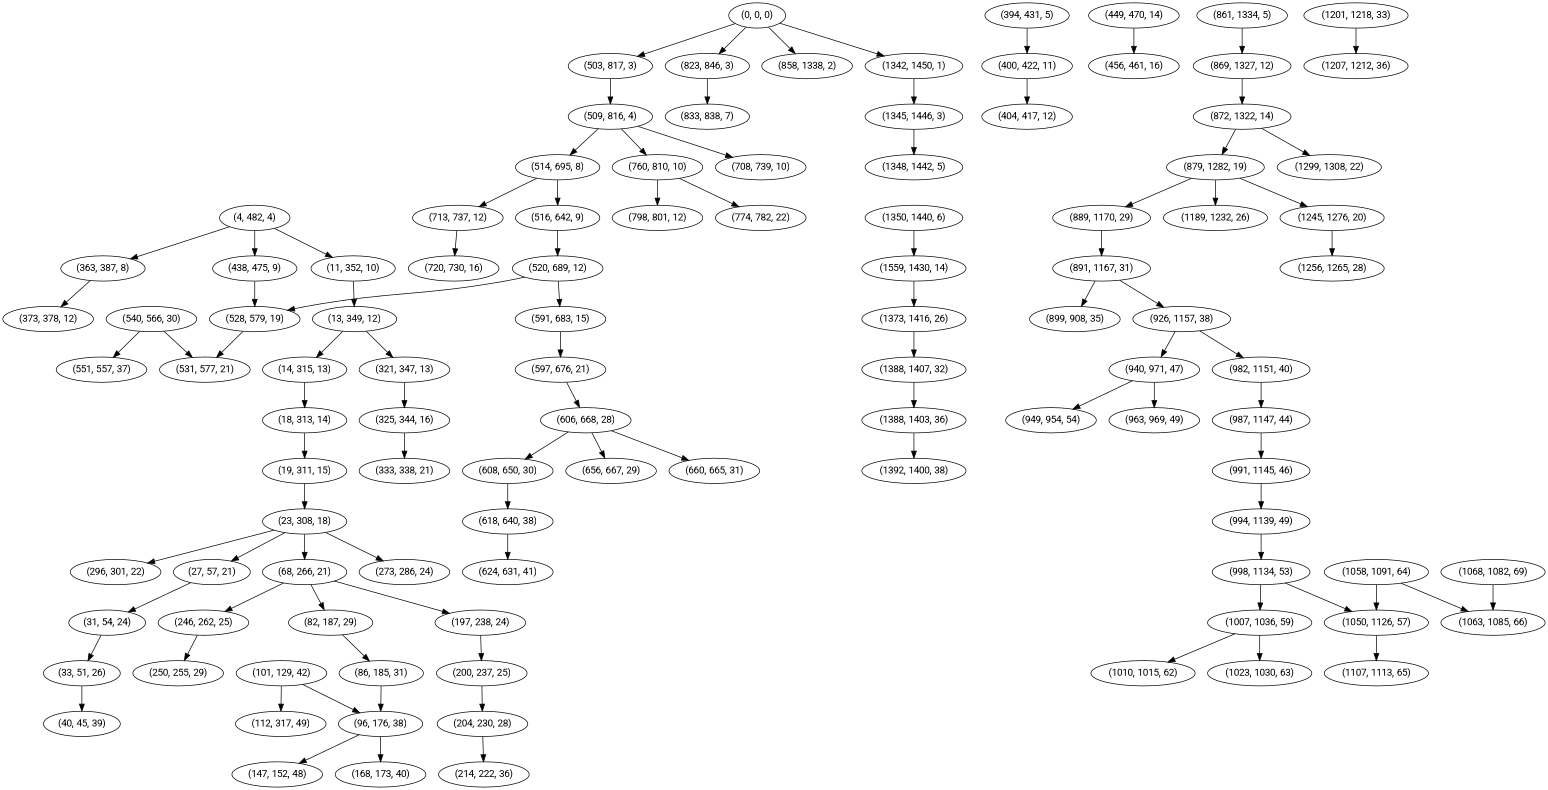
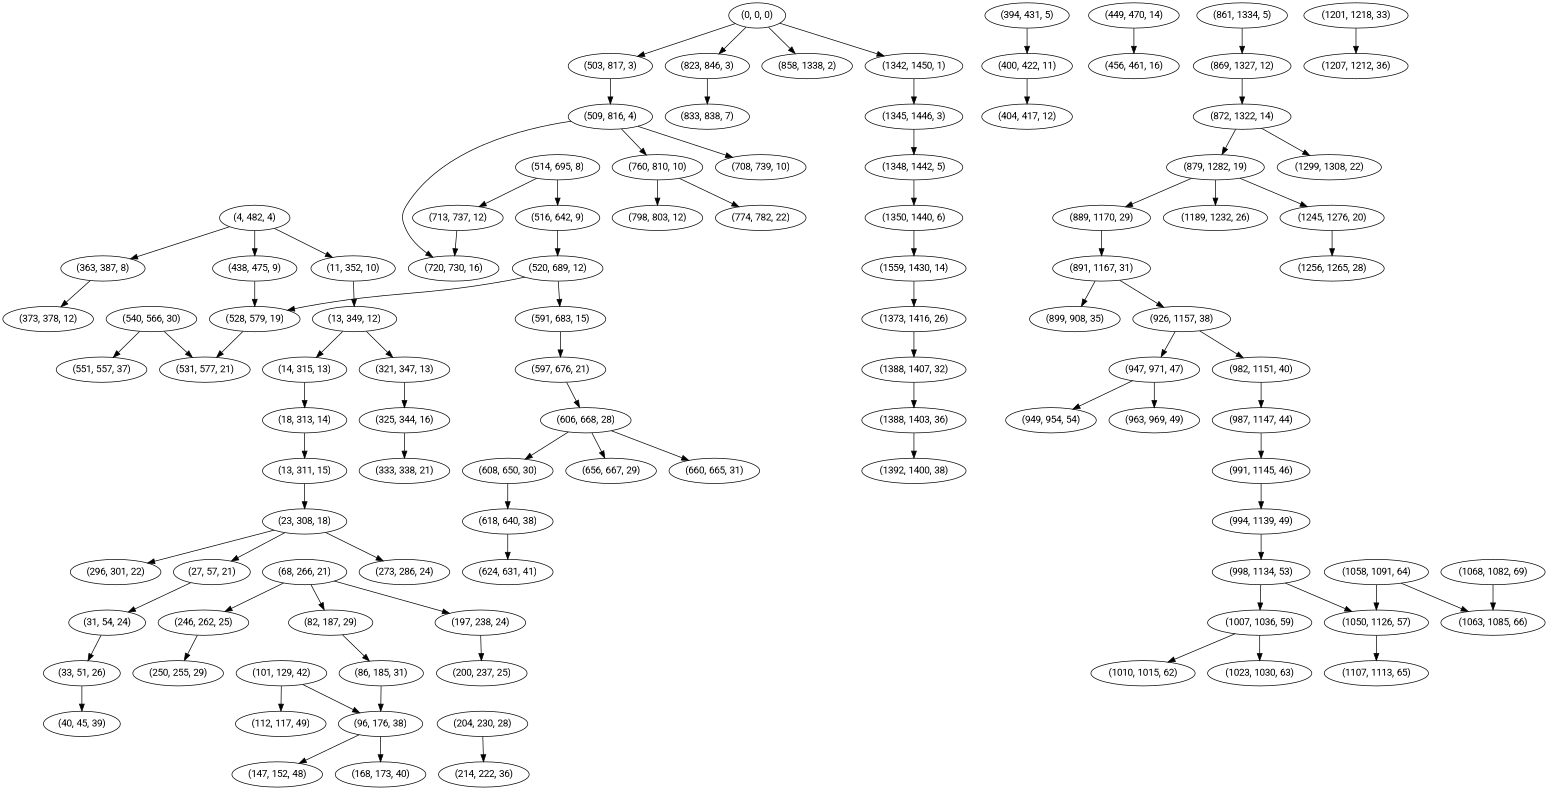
edge "(509, 816, 4)" -> "(514, 695, 8)": now "(509, 816, 4)" -> "(720, 730, 16)"
edge "(1348, 1442, 5)" -> "(1350, 1440, 6)": added
node "(798, 801, 12)": label "(798, 801, 12)" -> "(798, 803, 12)"
node "(940, 971, 47)": label "(940, 971, 47)" -> "(947, 971, 47)"
node "(19, 311, 15)": label "(19, 311, 15)" -> "(13, 311, 15)"
edge "(23, 308, 18)" -> "(68, 266, 21)": removed
edge "(200, 237, 25)" -> "(204, 230, 28)": removed
node "(112, 317, 49)": label "(112, 317, 49)" -> "(112, 117, 49)"
